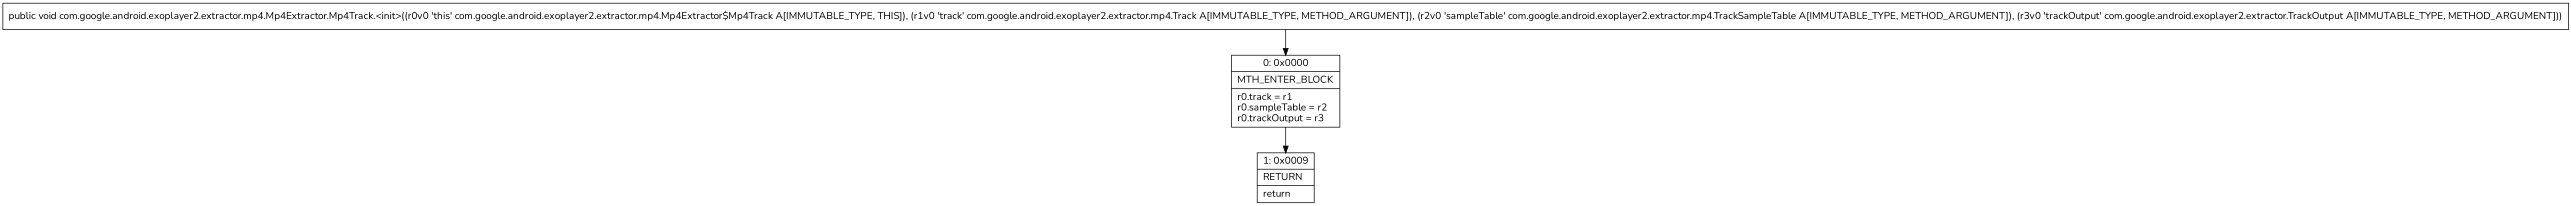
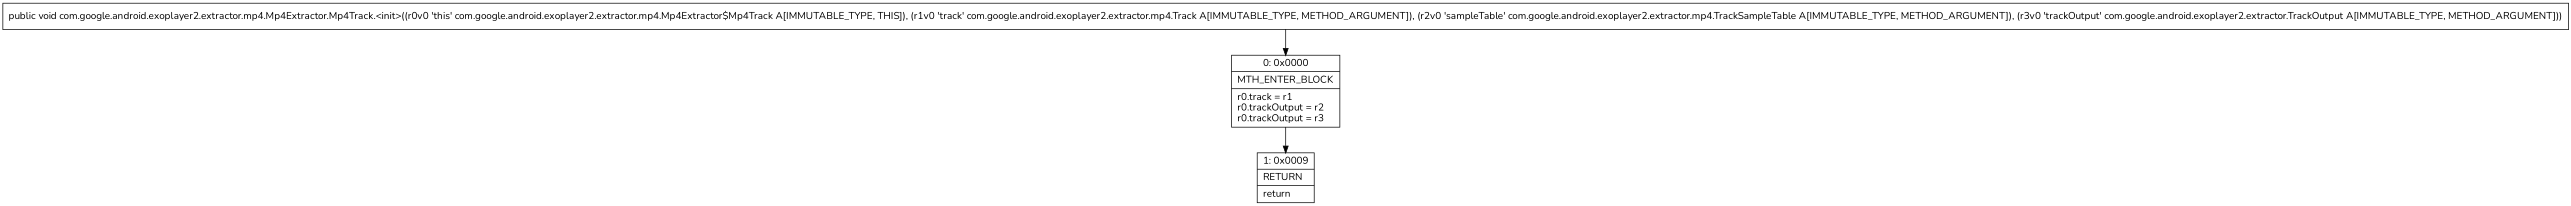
node "0: 0x0000": text "r0.sampleTable = r2" -> "r0.trackOutput = r2"
